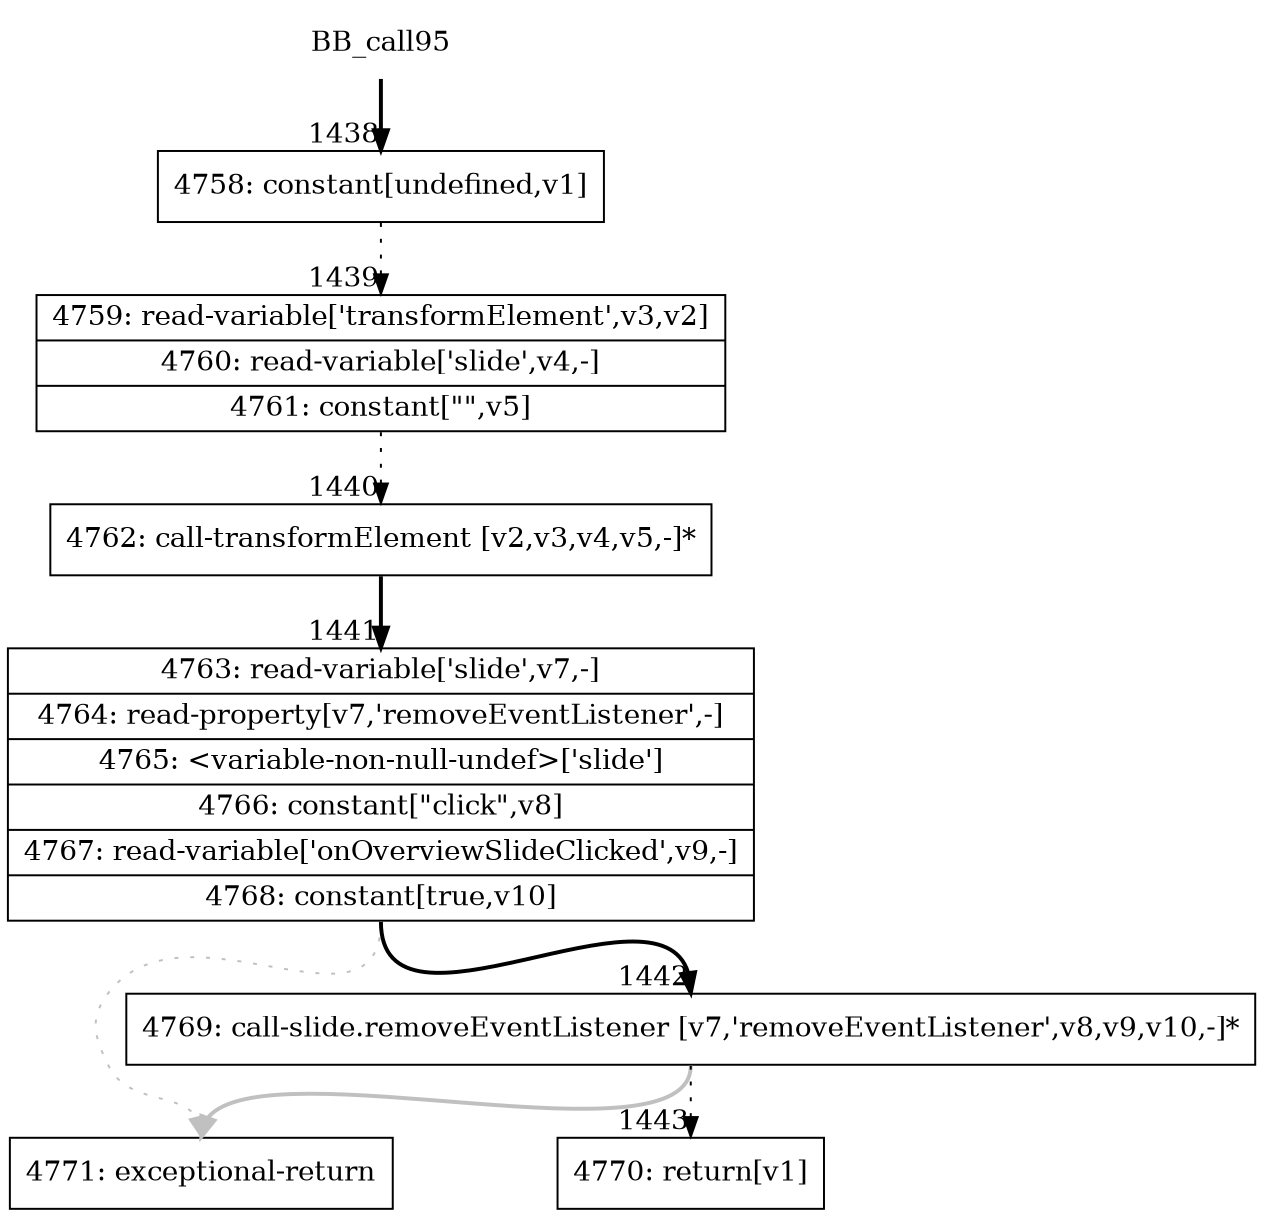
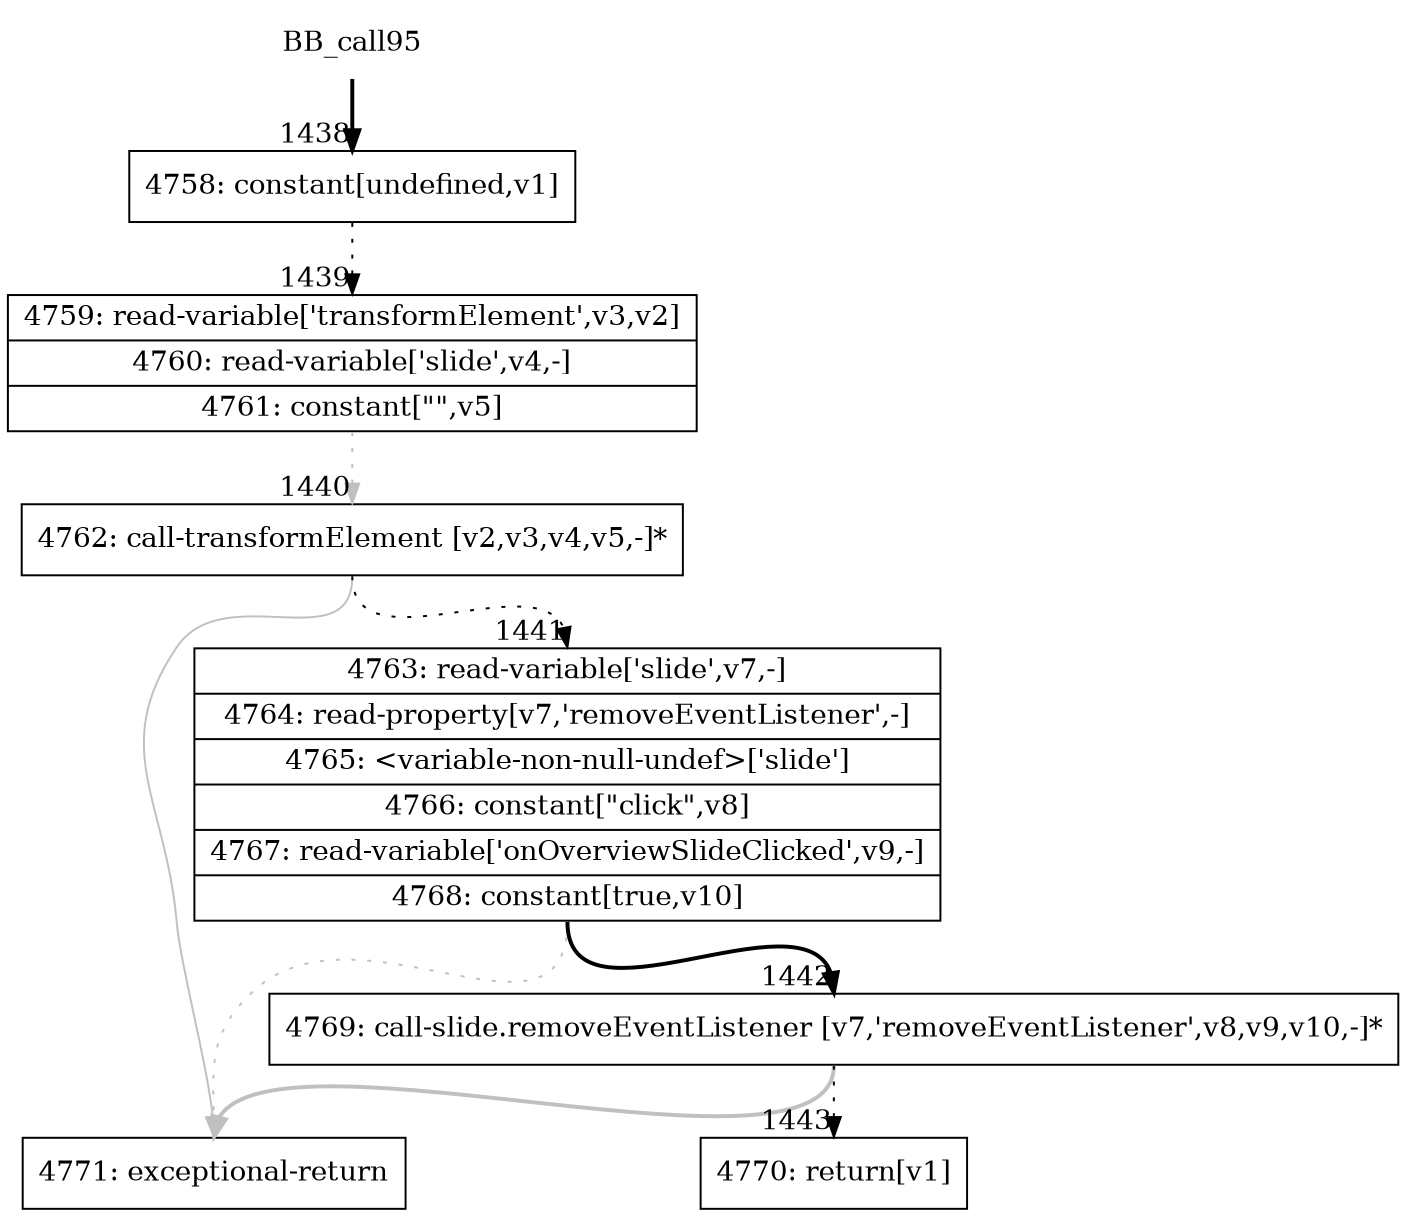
edge "4759: read-variable['transformElement',v3,v2]" -> "4762: call-transformElement [v2,v3,v4,v5,-]*": color black -> gray
edge "4762: call-transformElement [v2,v3,v4,v5,-]*" -> "4763: read-variable['slide',v7,-]": style bold -> dotted
edge "4762: call-transformElement [v2,v3,v4,v5,-]*" -> "4771: exceptional-return": added
